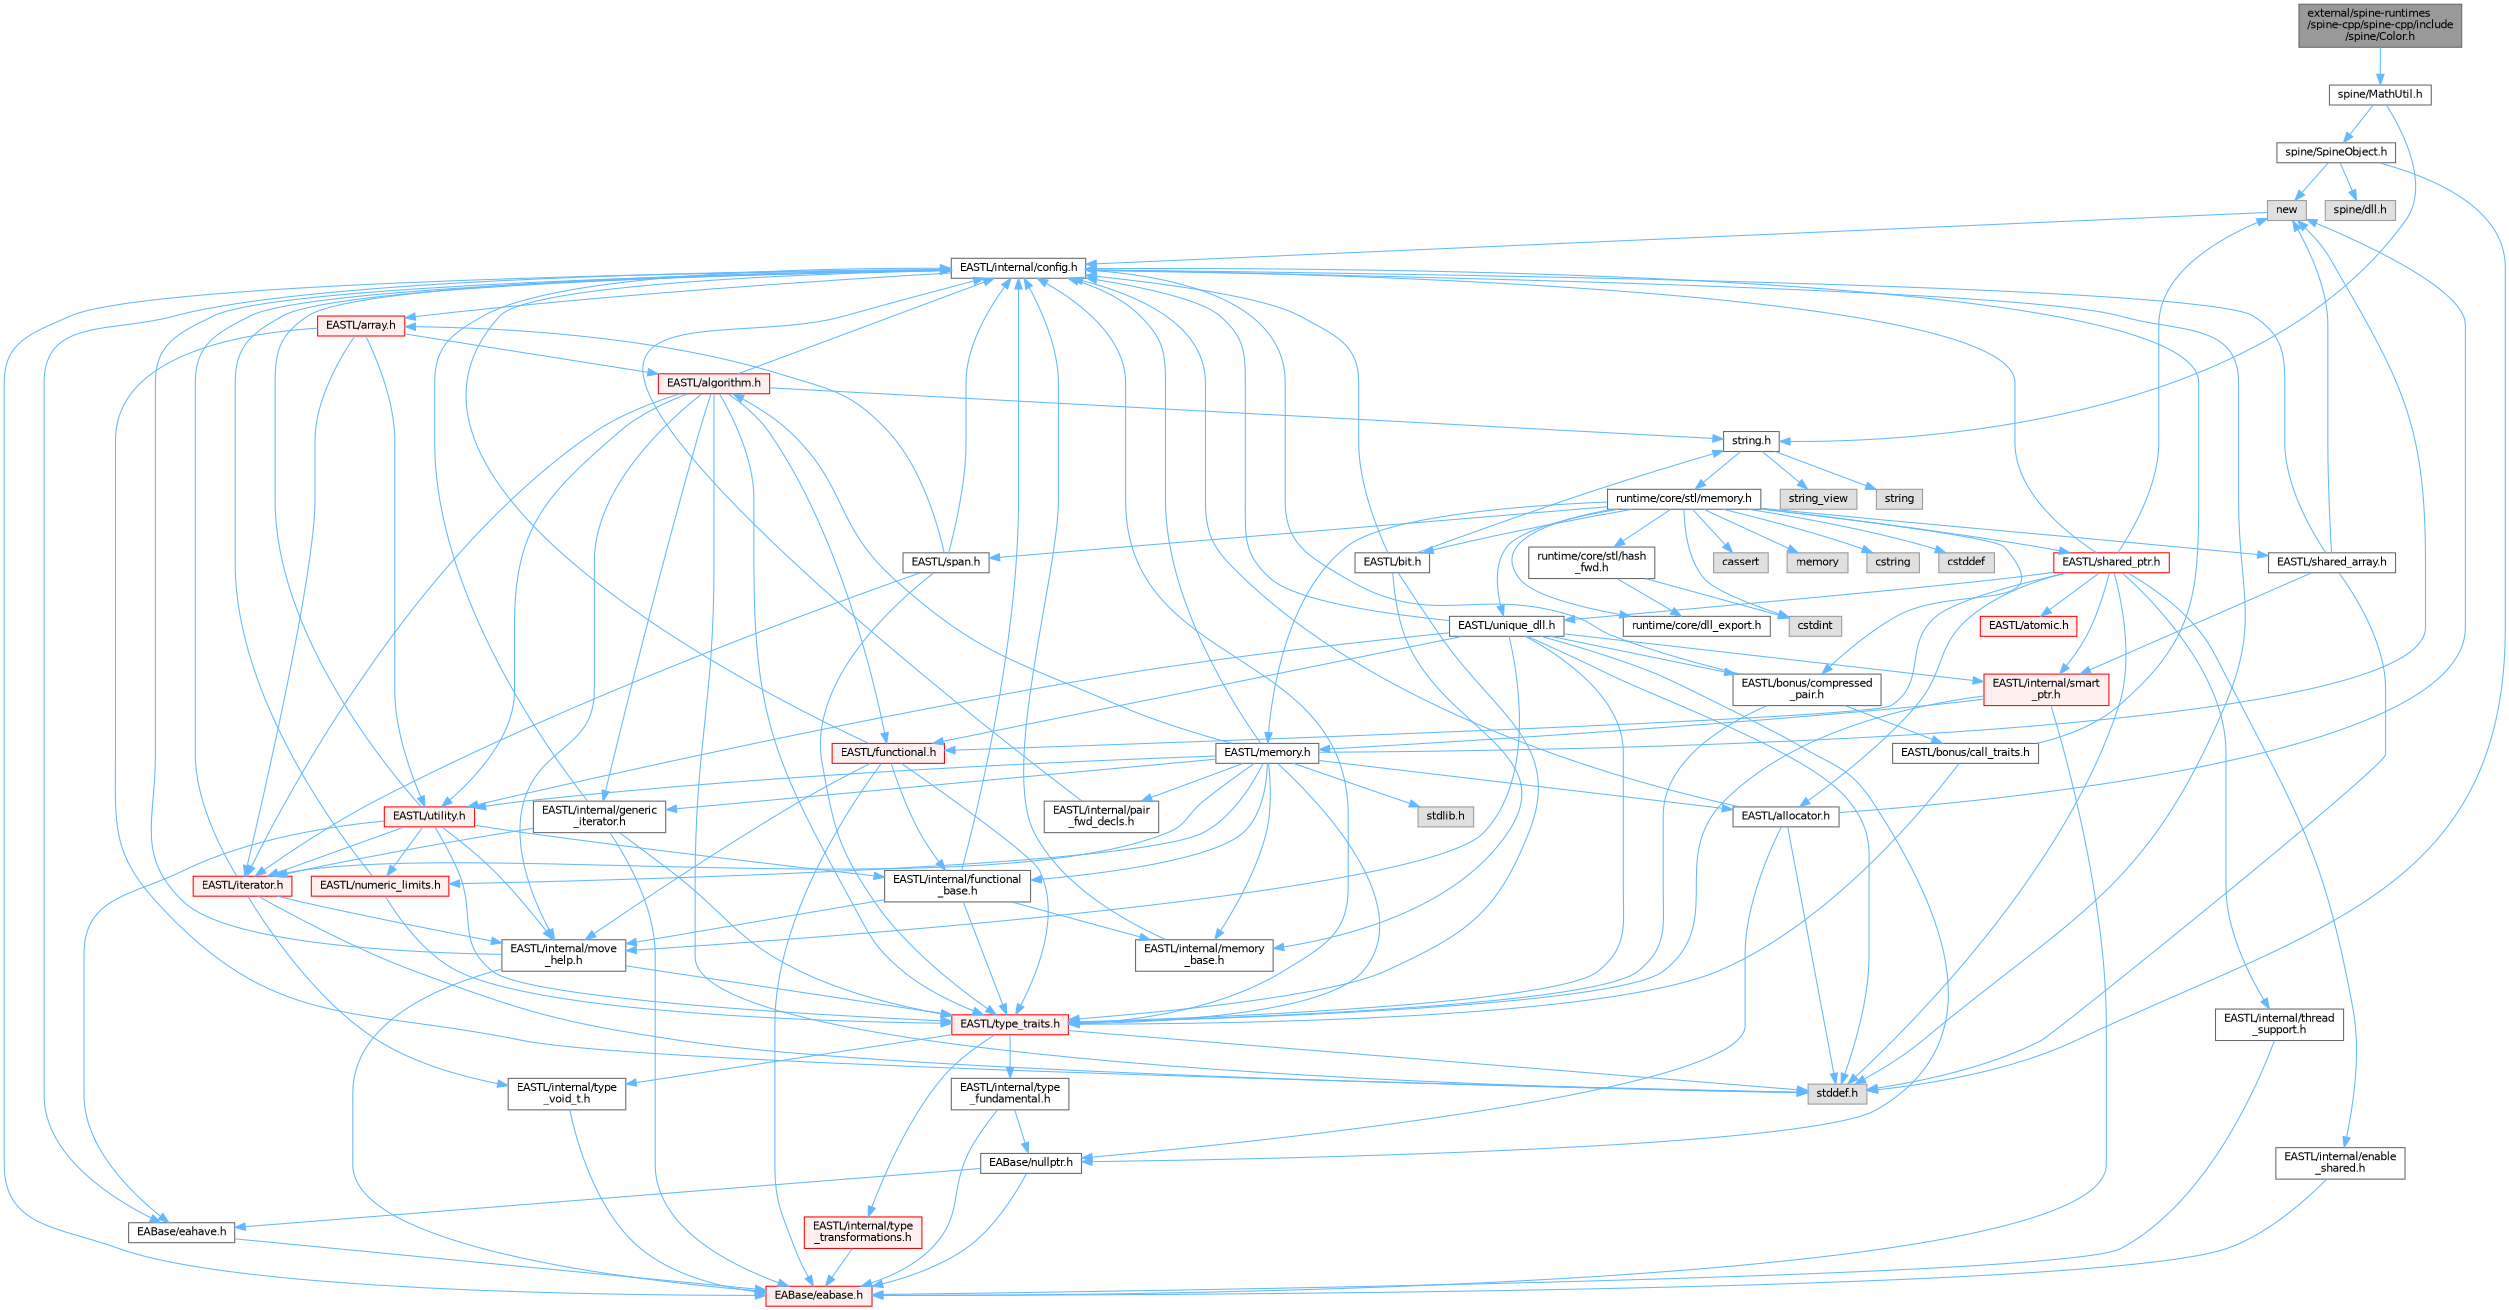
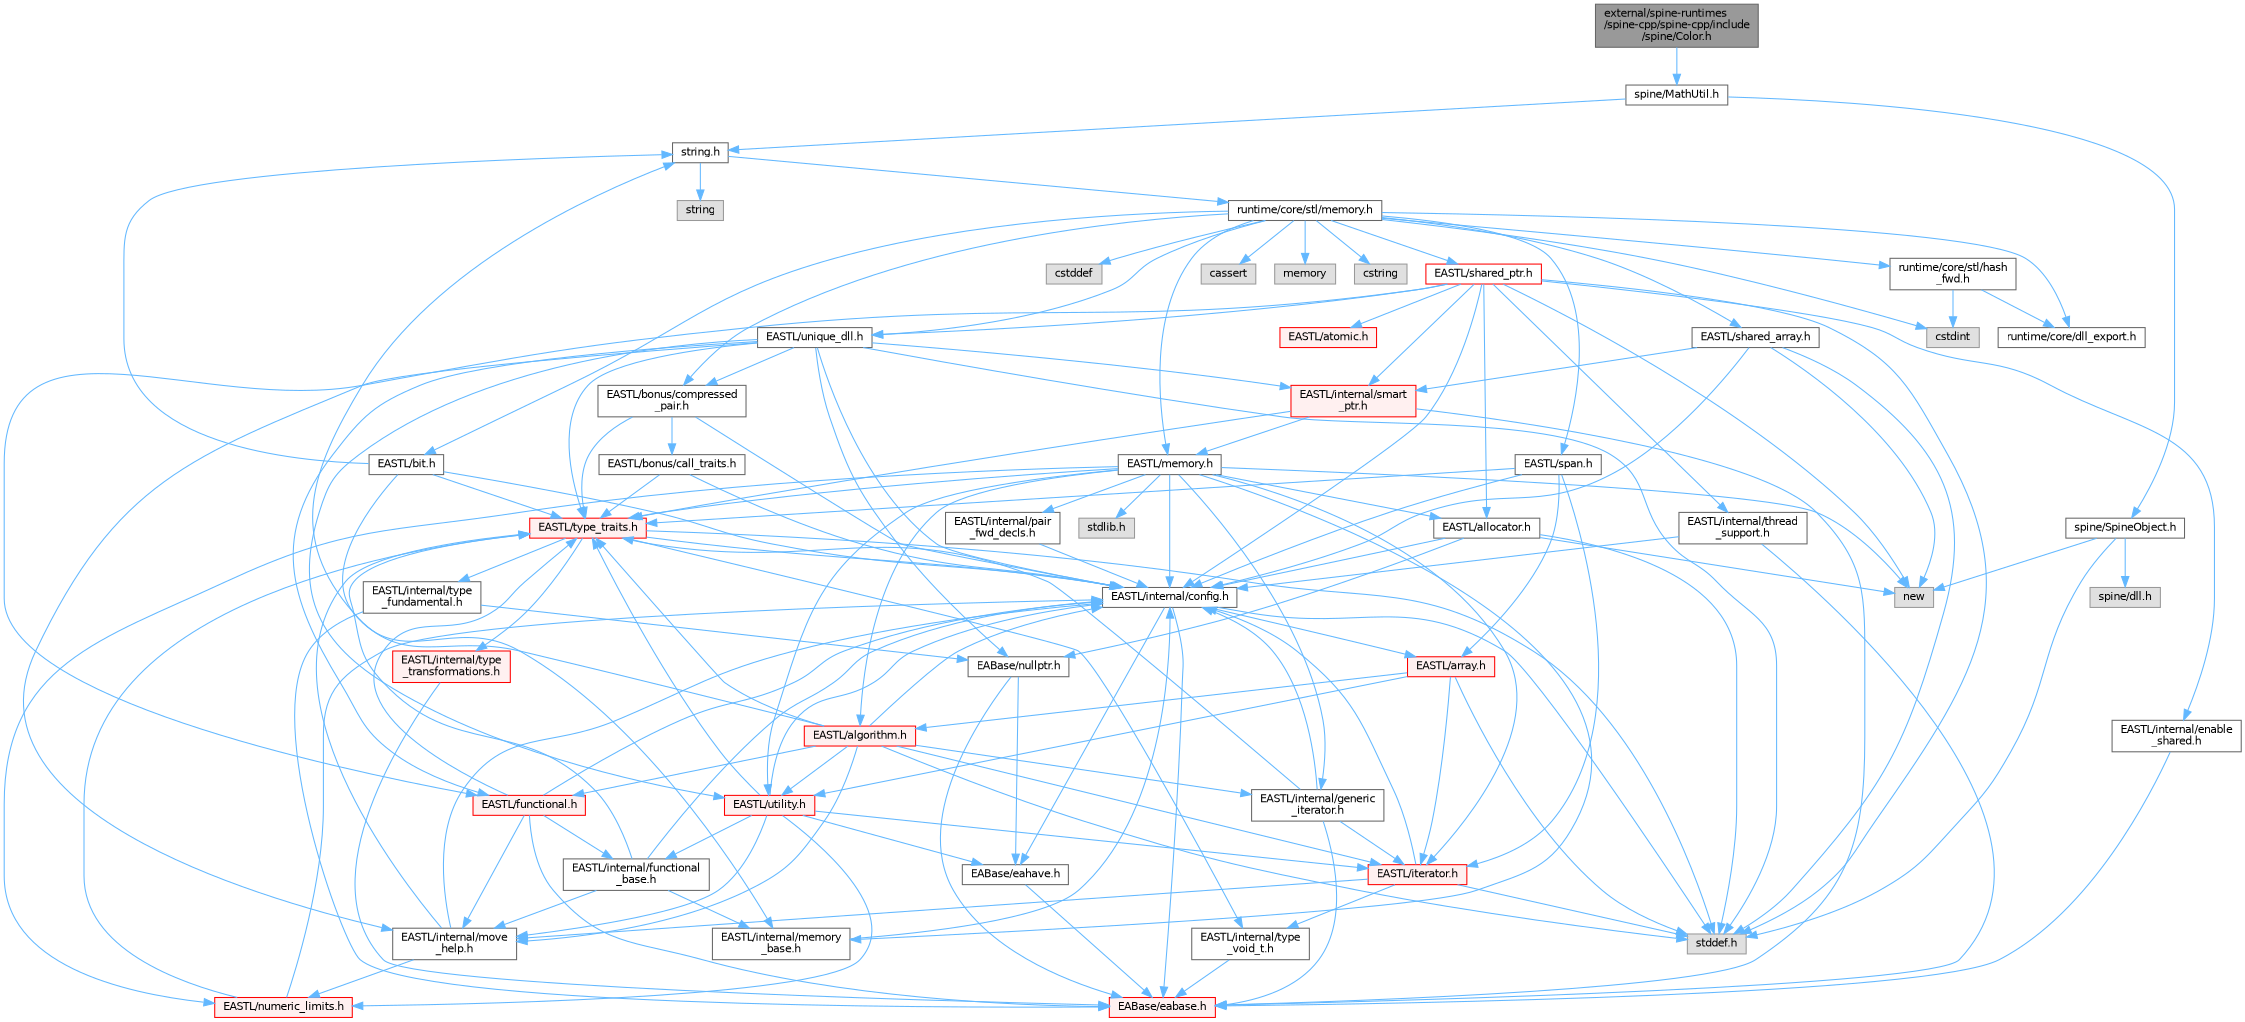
edge "new" -> "EASTL/internal/config.h": now "EASTL/internal/thread _support.h" -> "EASTL/internal/config.h"
node "string_view": removed
edge "EASTL/memory.h" -> "EASTL/internal/functional _base.h": removed
edge "EASTL/internal/move _help.h" -> "EABase/eabase.h": now "EASTL/internal/move _help.h" -> "EASTL/numeric_limits.h"
